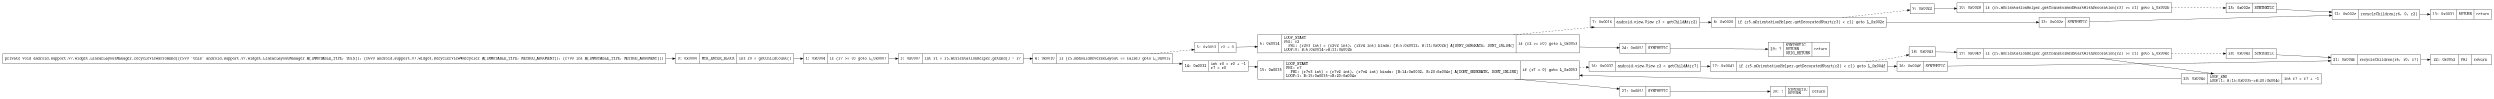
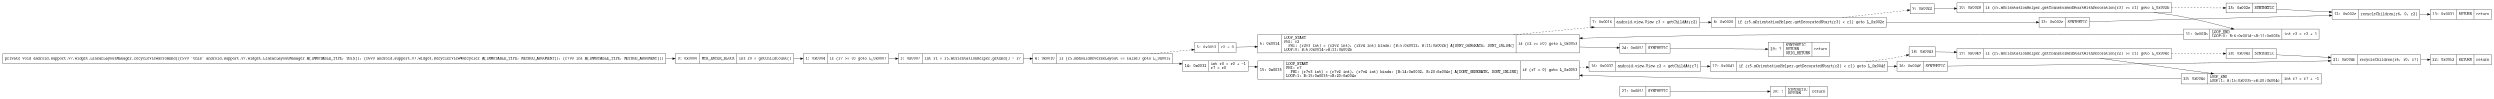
node "11: 0x002b": added
node "22: 0x0052": text "PHI" -> "RETURN"
edge "15: 0x0035" -> "27: 0x0053": removed
